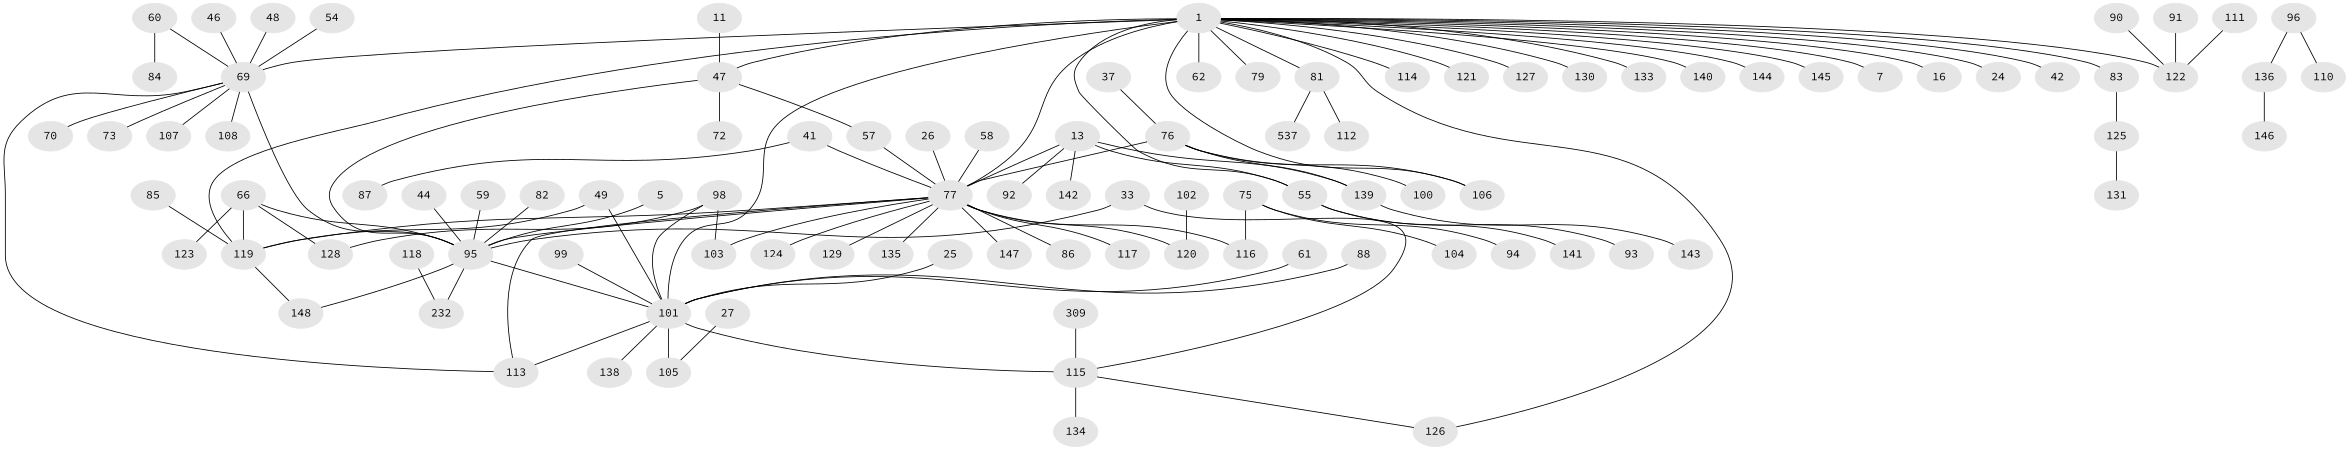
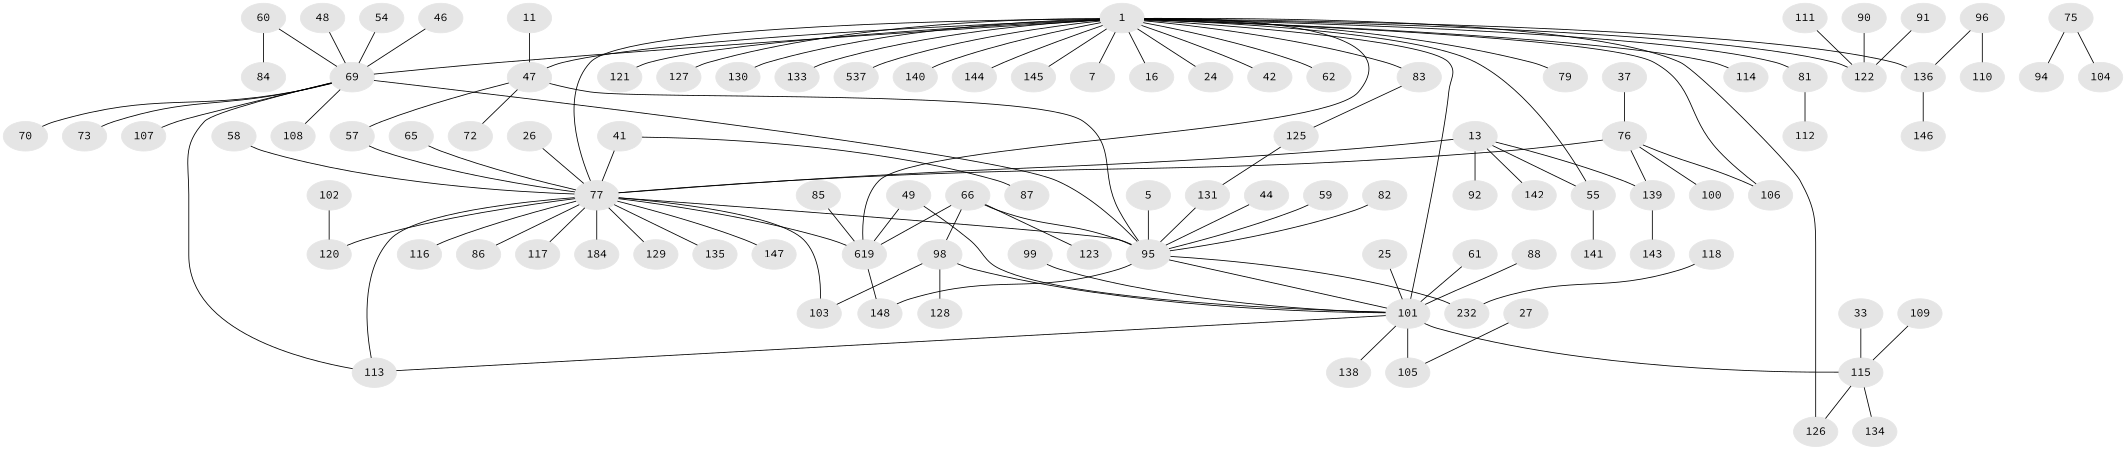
edge "1" -- "136": added
edge "81" -- "537": now "1" -- "537"
node "65": added
edge "66" -- "128": now "66" -- "98"
edge "75" -- "116": removed
edge "33" -- "95": now "131" -- "95"
node "119": label "119" -> "619"
node "124": label "124" -> "184"
node "93": removed
node "309": label "309" -> "109"
